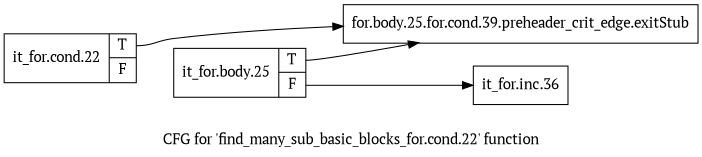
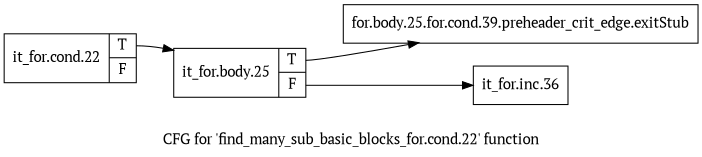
edge "it_for.cond.22" -> "for.body.25.for.cond.39.preheader_crit_edge.exitStub": now "it_for.cond.22" -> "it_for.body.25"
